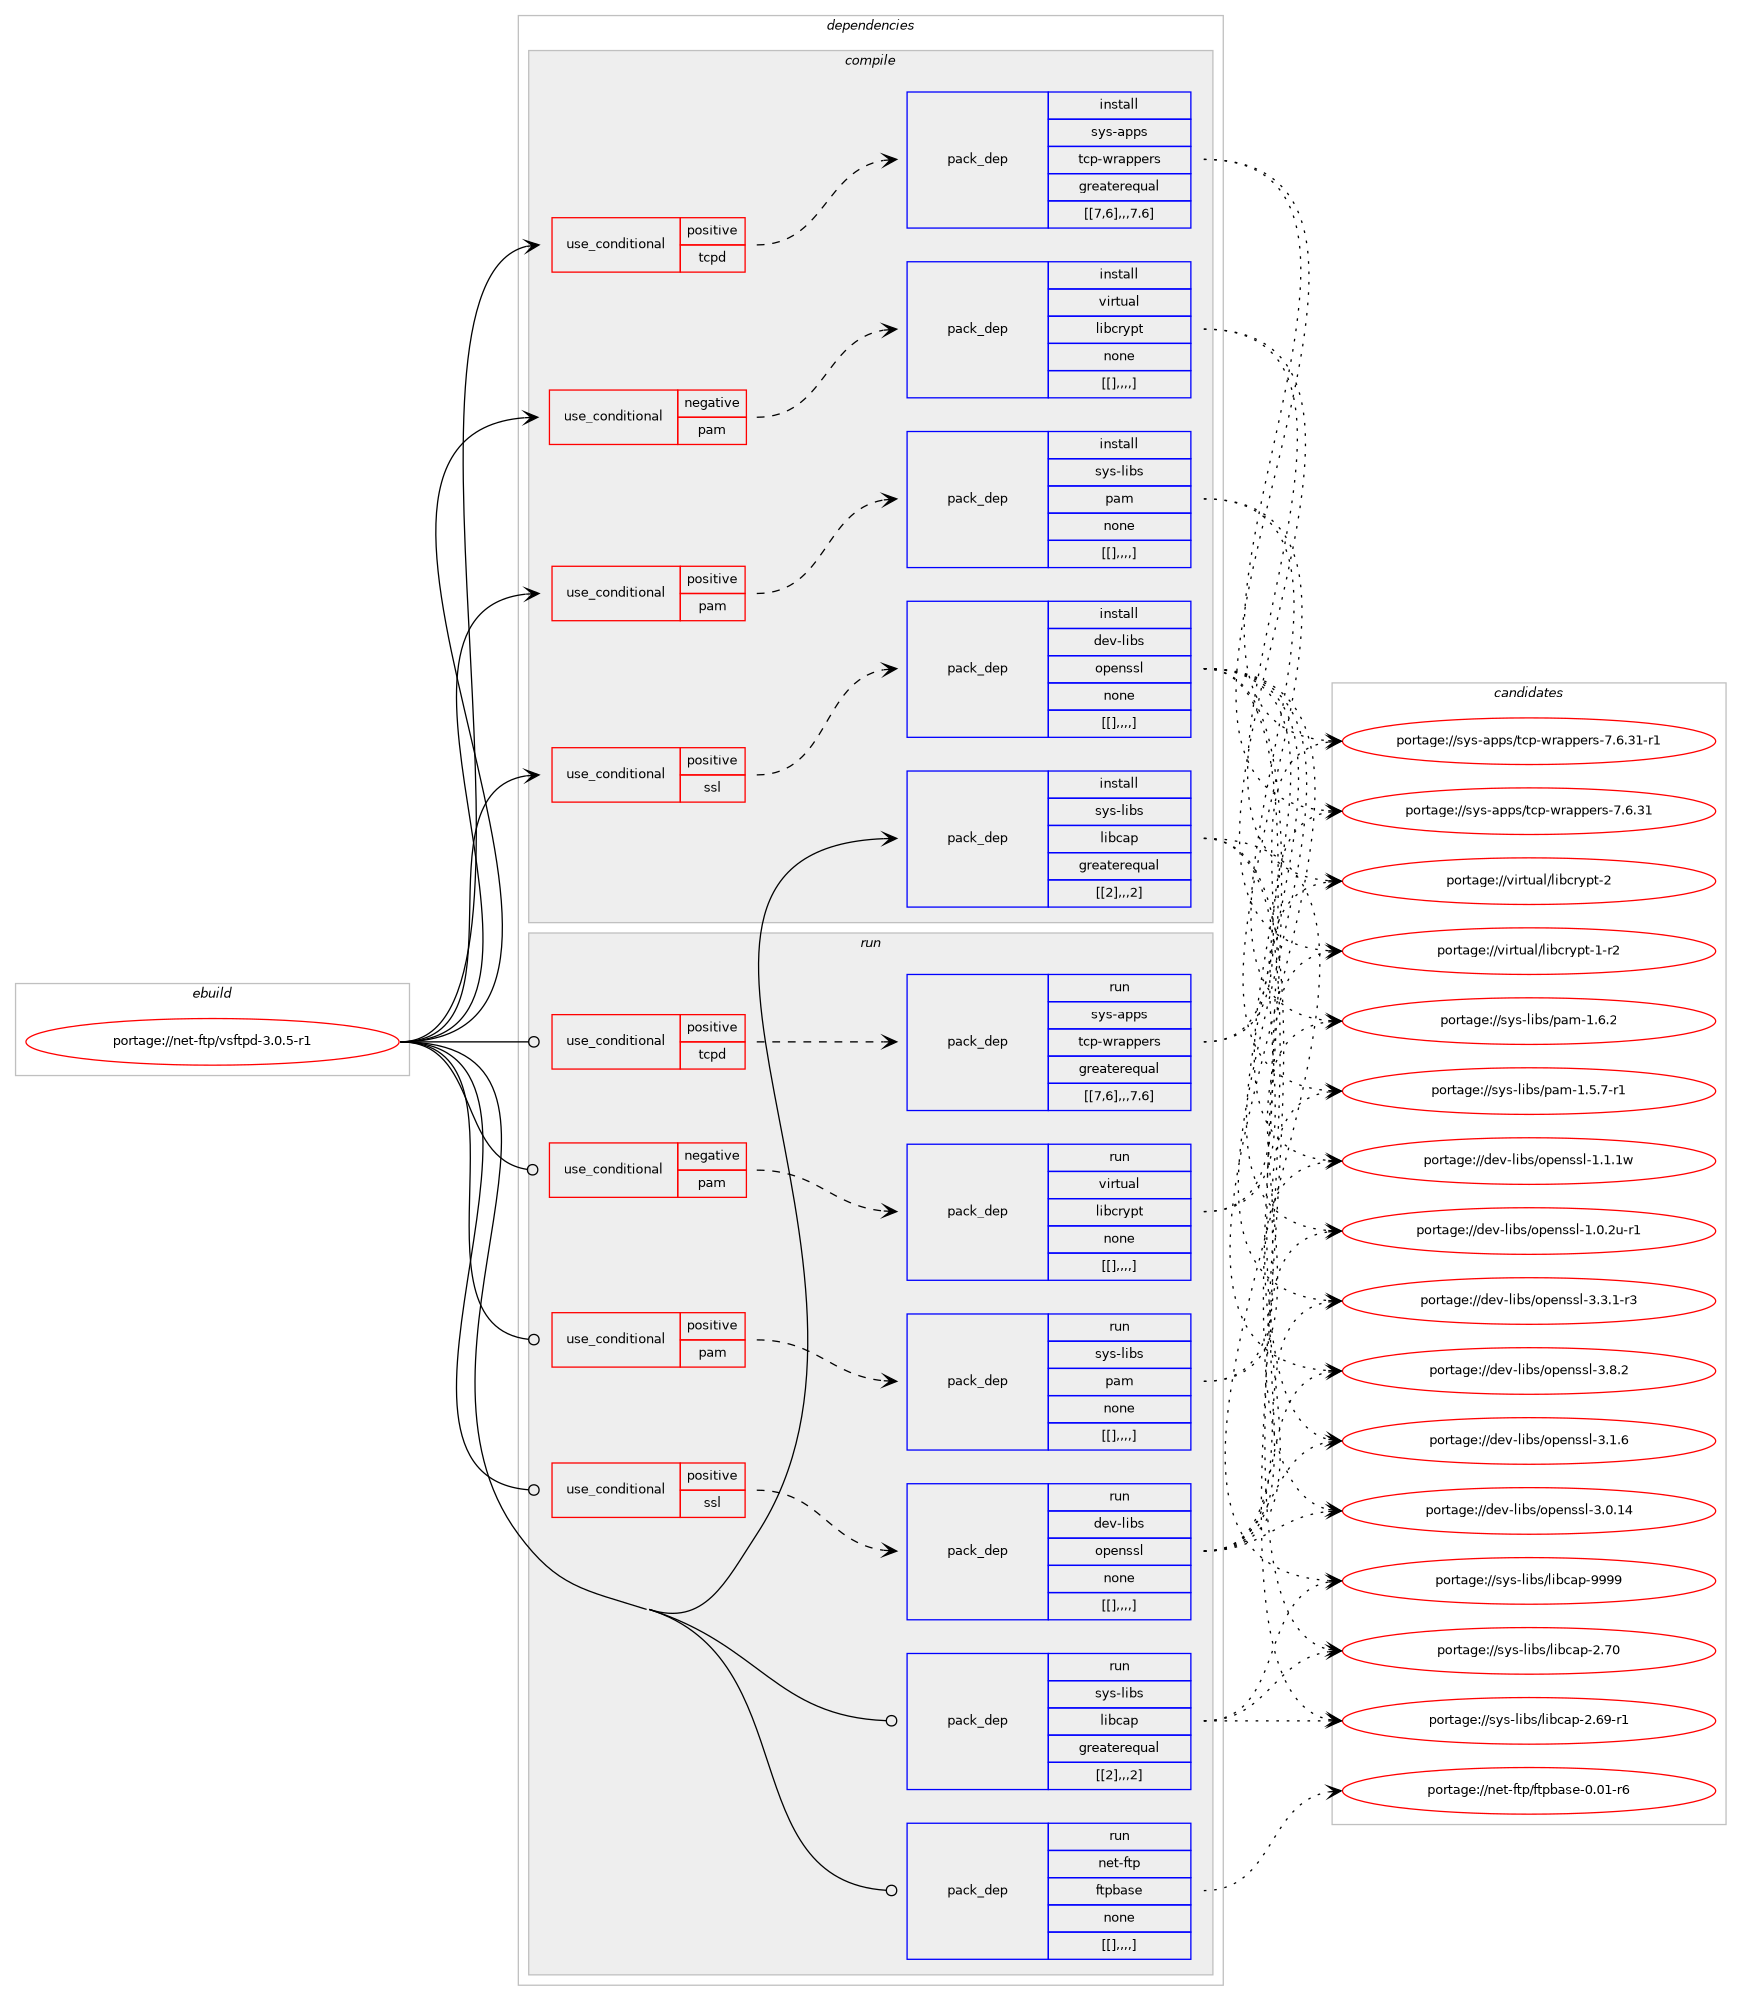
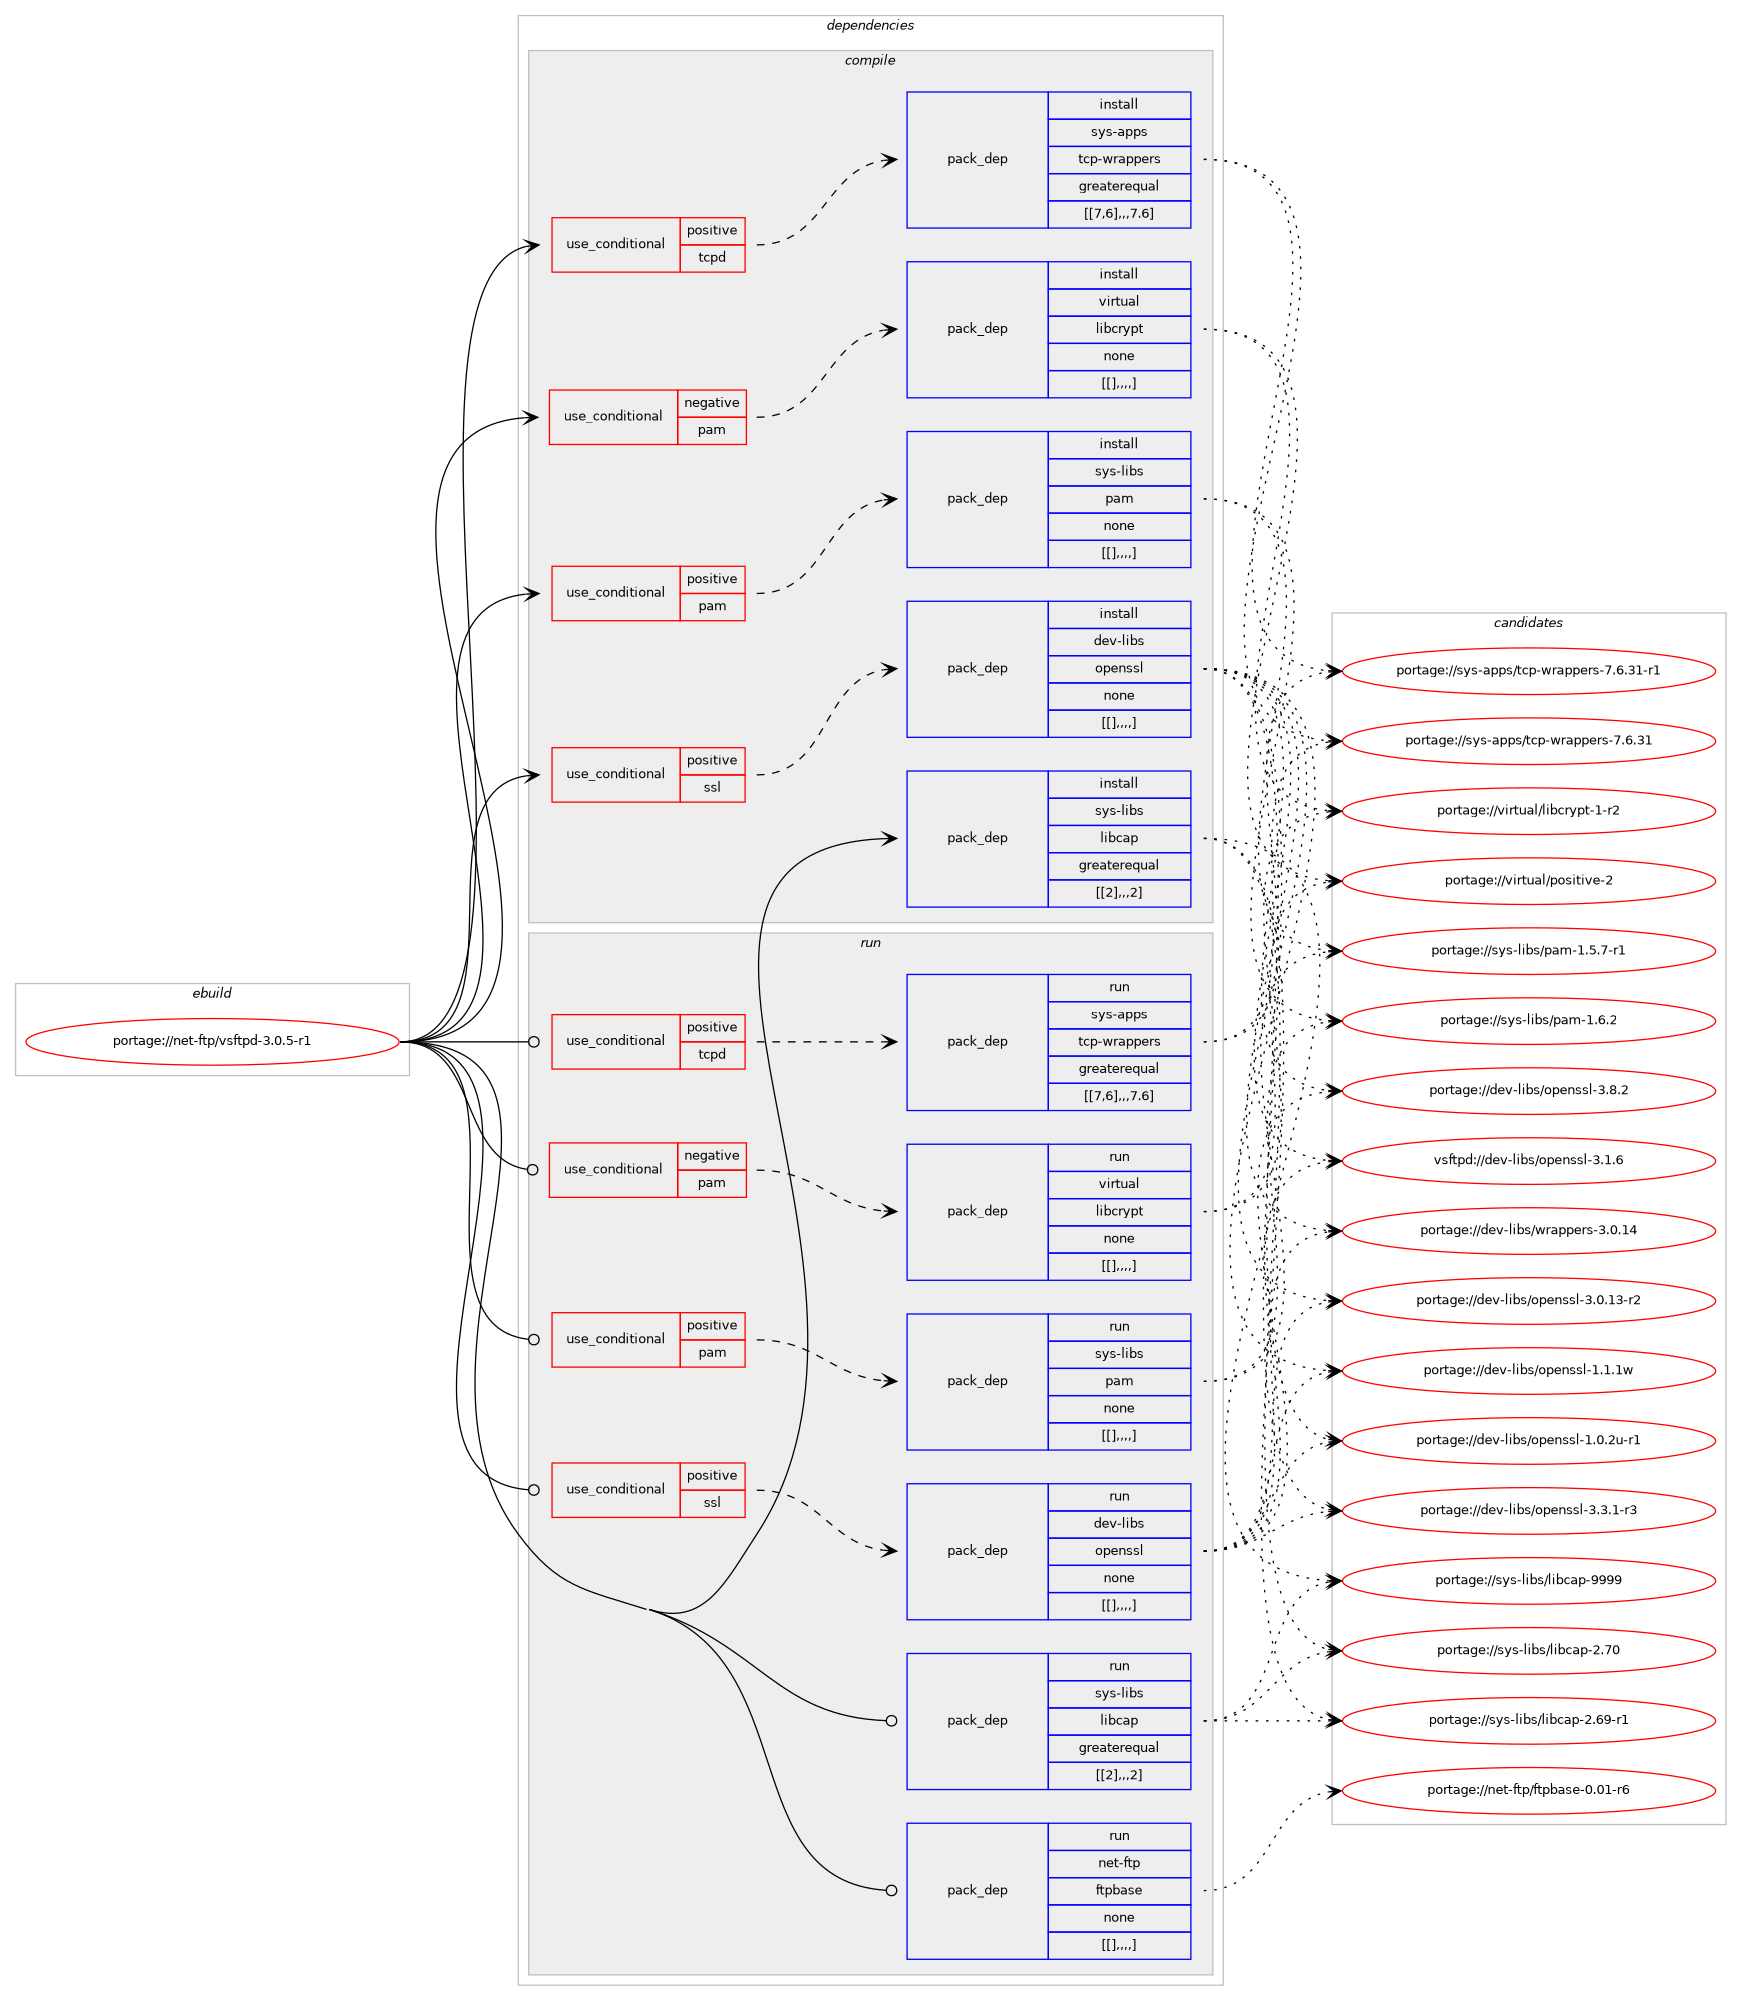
node "portage://virtual/libcrypt-2": label "portage://virtual/libcrypt-2" -> "portage://virtual/positive-2"
node "portage://dev-libs/openssl-3.0.13-r2": added
node "portage://dev-libs/openssl-3.1.6": label "portage://dev-libs/openssl-3.1.6" -> "vsftpd://dev-libs/openssl-3.1.6"
node "portage://dev-libs/openssl-3.0.14": label "portage://dev-libs/openssl-3.0.14" -> "portage://dev-libs/wrappers-3.0.14"
